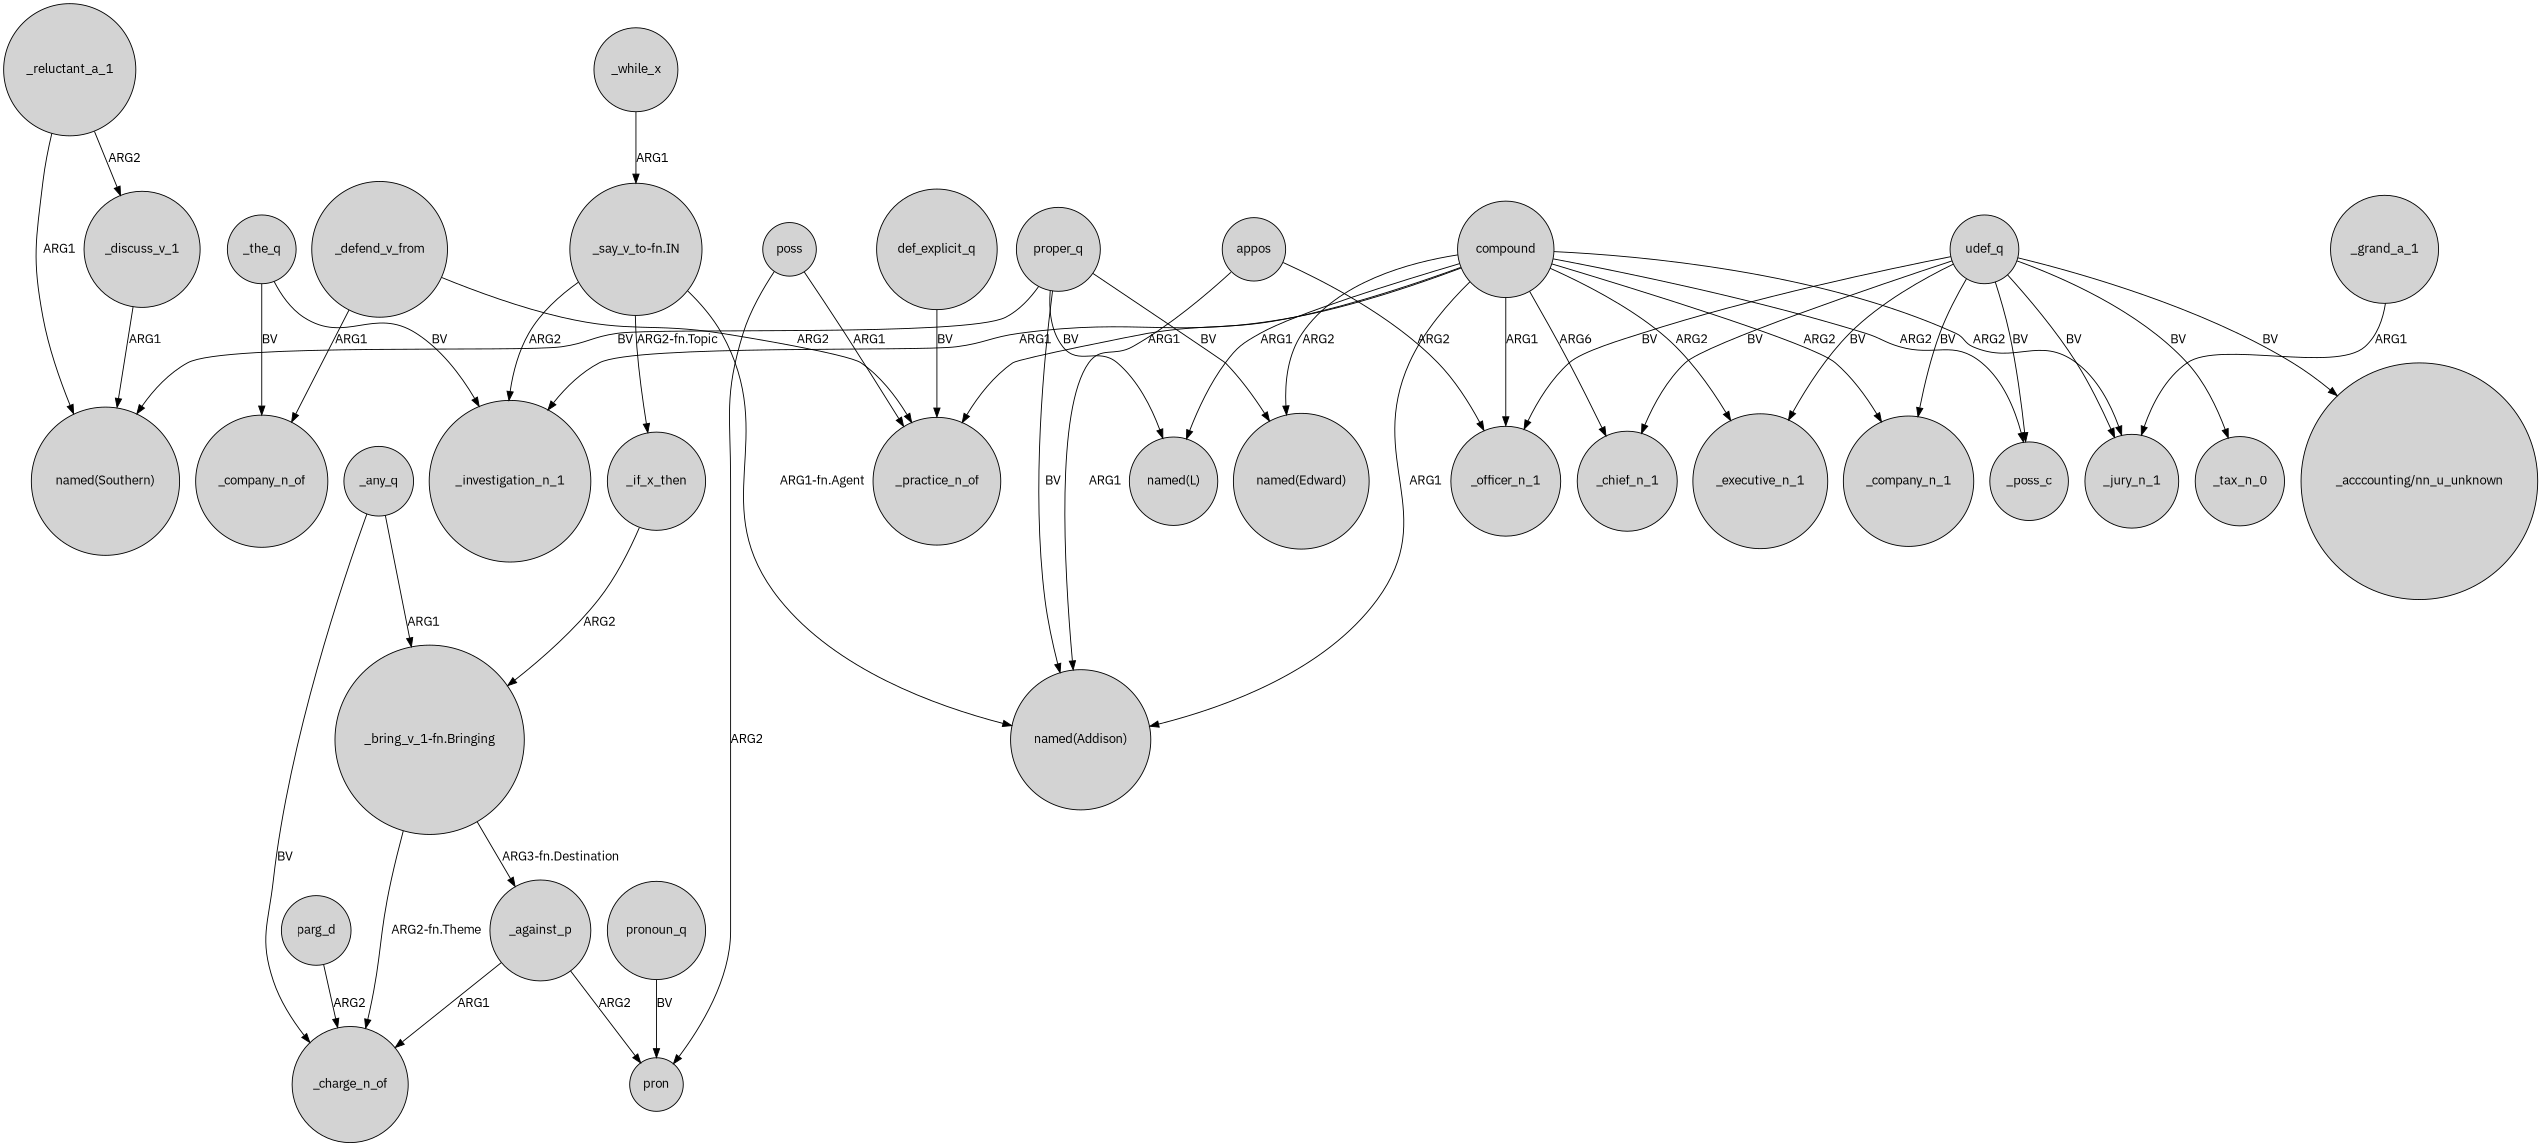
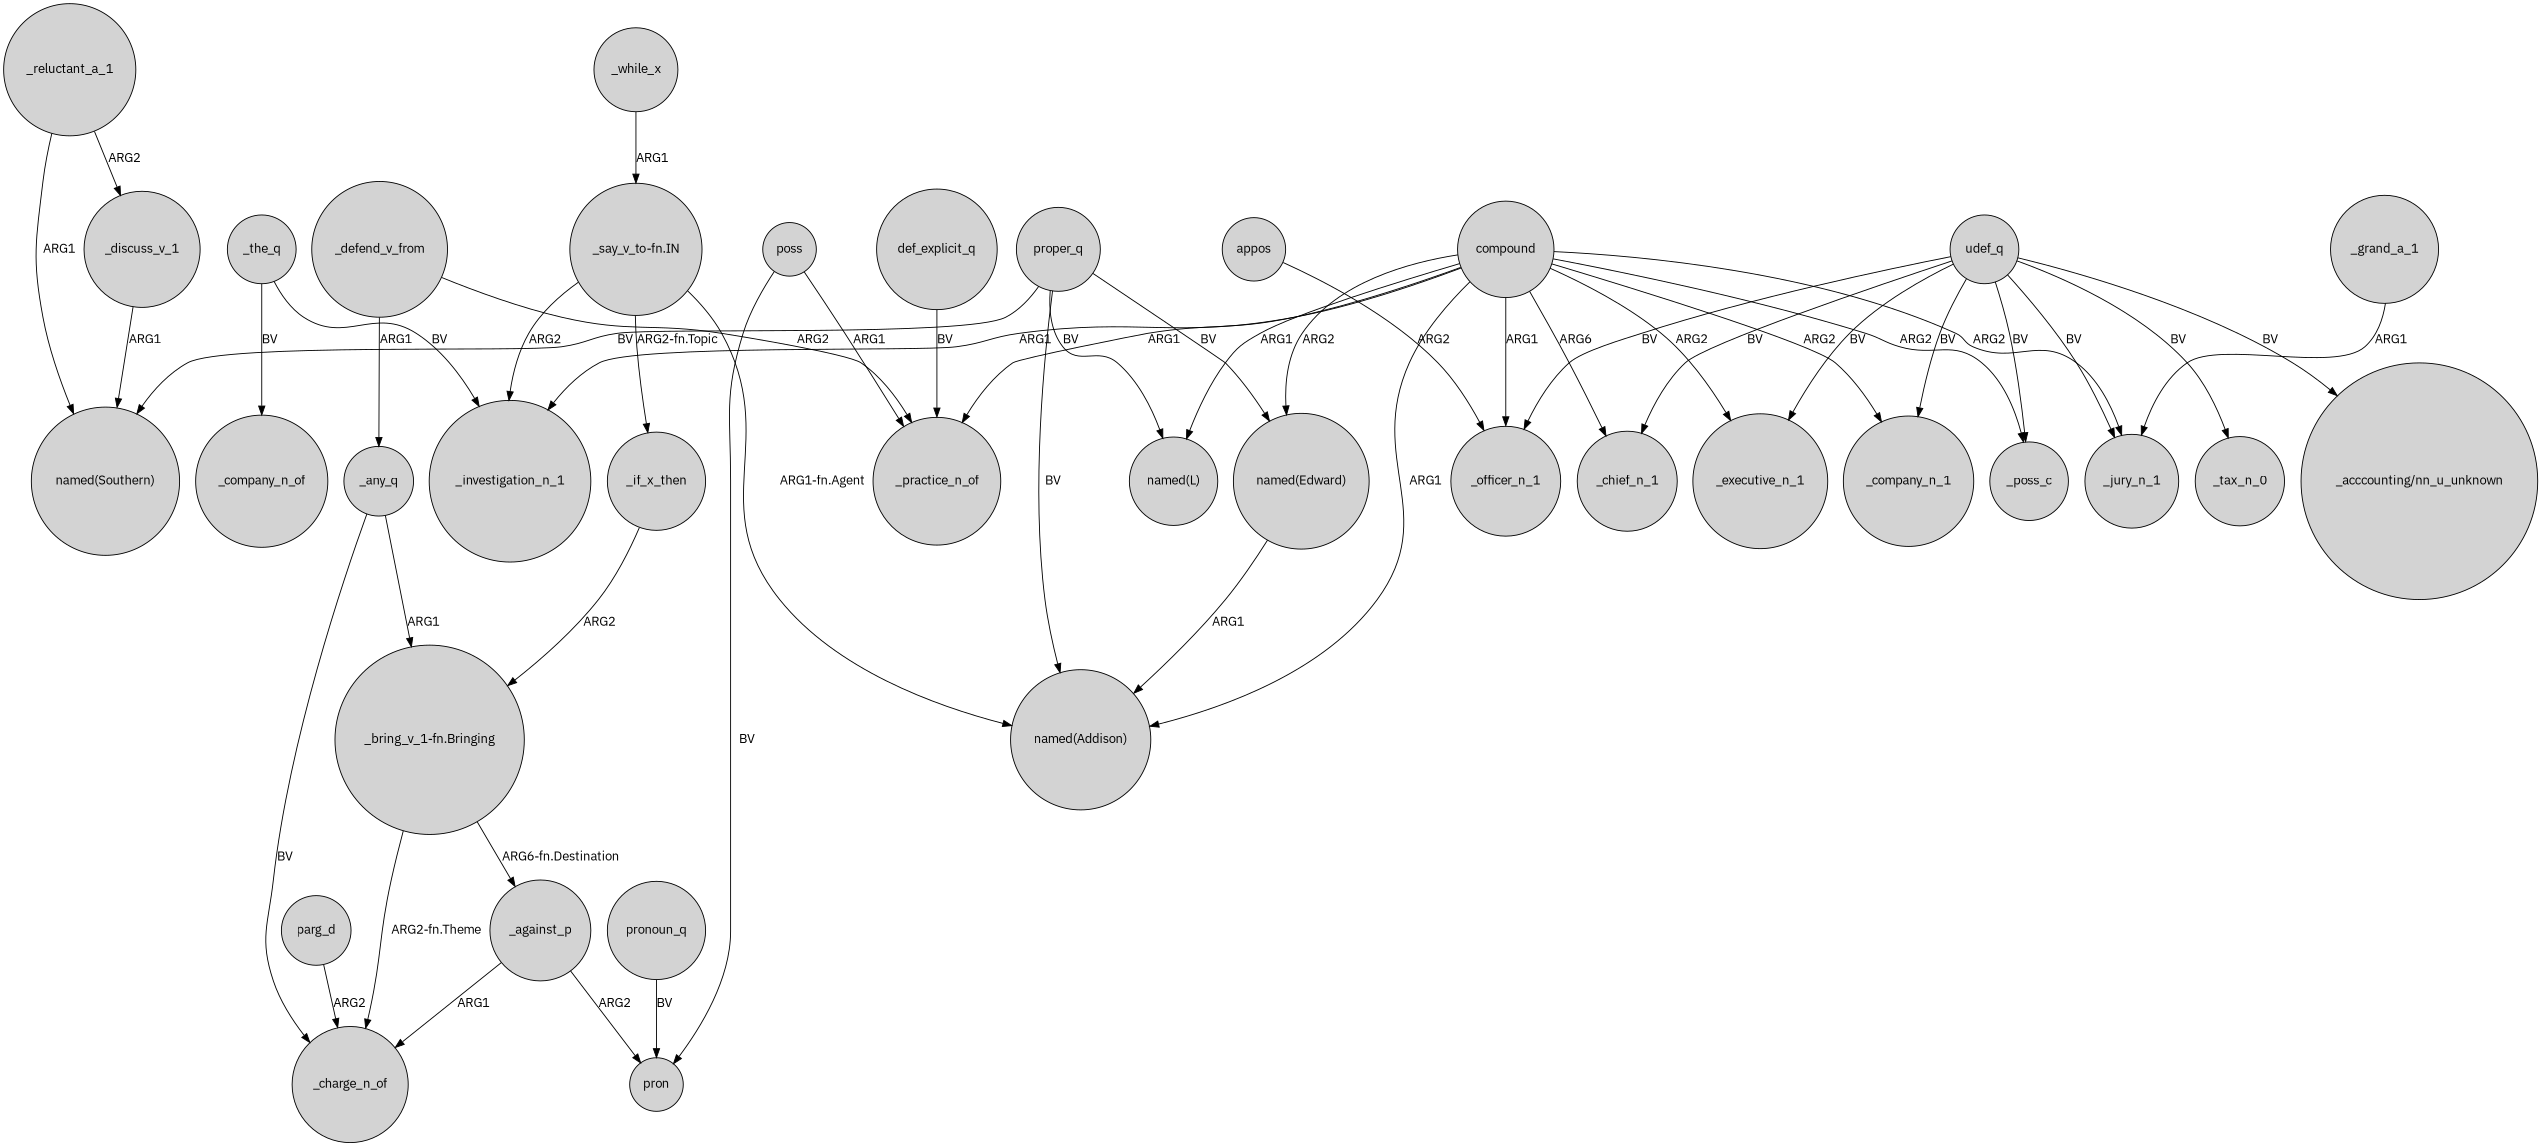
edge "_defend_v_from" -> "_company_n_of": now "_defend_v_from" -> "_any_q"
edge "appos" -> "named(Addison)": now "named(Edward)" -> "named(Addison)"
edge "poss" -> "pron": label "ARG2" -> "BV"
edge "_bring_v_1-fn.Bringing" -> "_against_p": label "ARG3-fn.Destination" -> "ARG6-fn.Destination"
